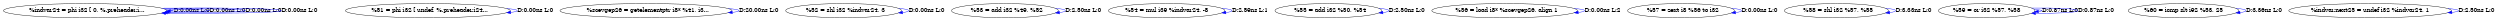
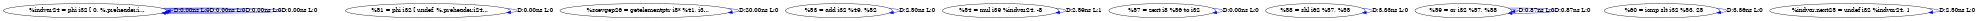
node "%52 = shl i32 %indvar24, 3": removed
node "%55 = add i32 %50, %54": removed
node "%56 = load i8* %scevgep26, align 1": removed
node "%58 = shl i32 %57, %55": label "%58 = shl i32 %57, %55" -> "%58 = shl i62 %57, %55"
node "%60 = icmp slt i92 %53, 25": label "%60 = icmp slt i92 %53, 25" -> "%60 = icmp slt i32 %53, 25"
